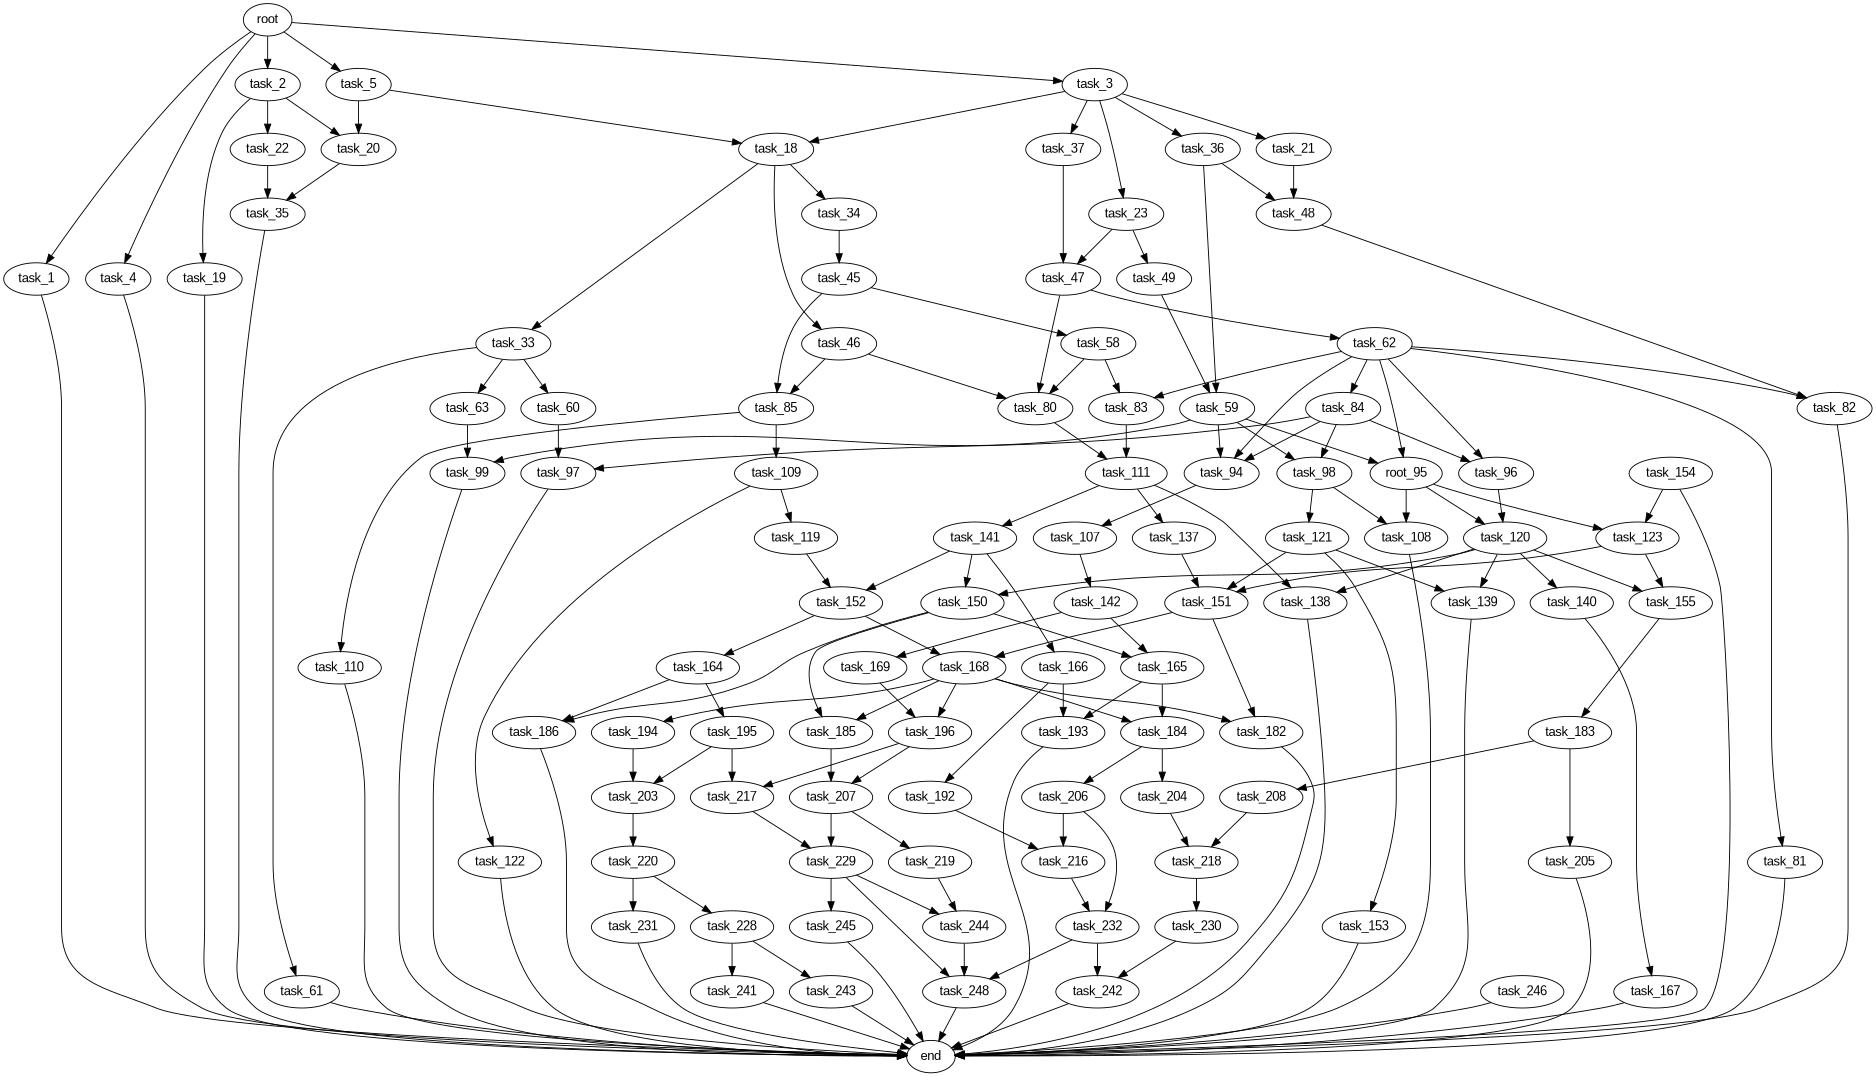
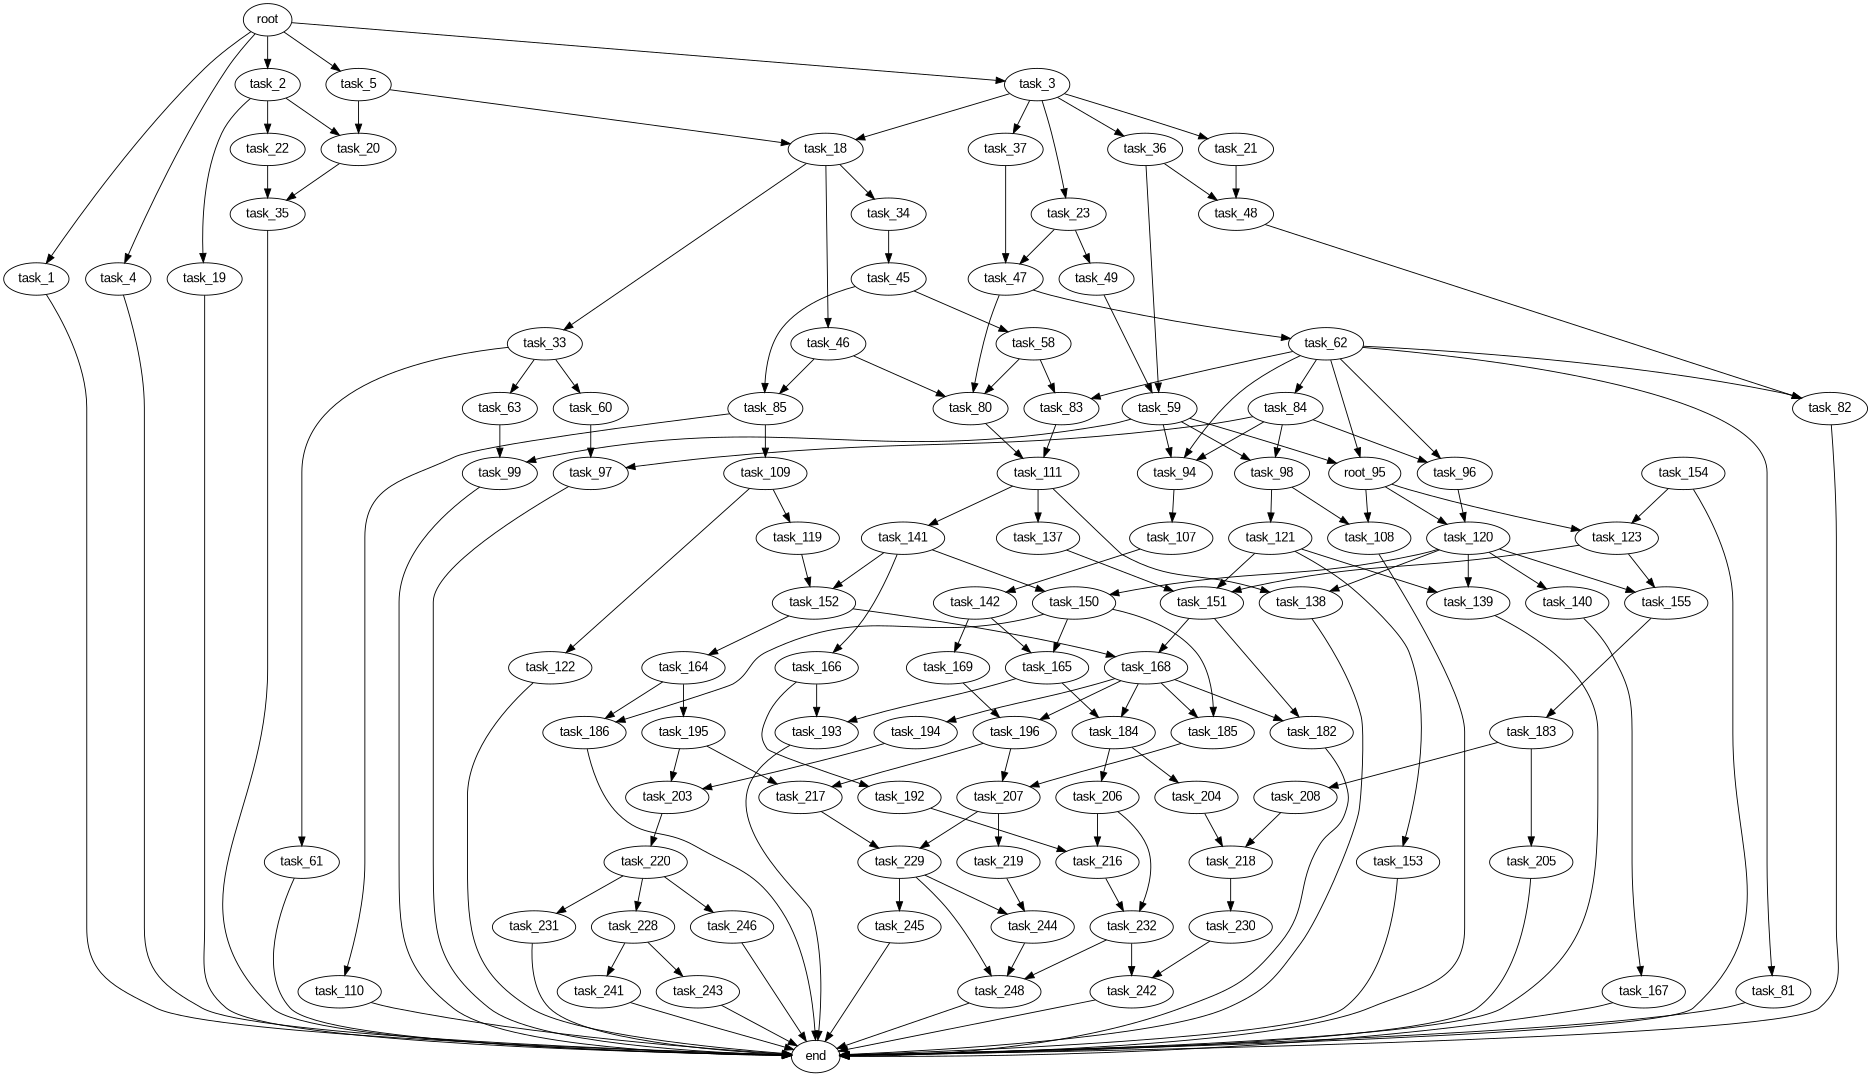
edge "task_220" -> "task_246": added
